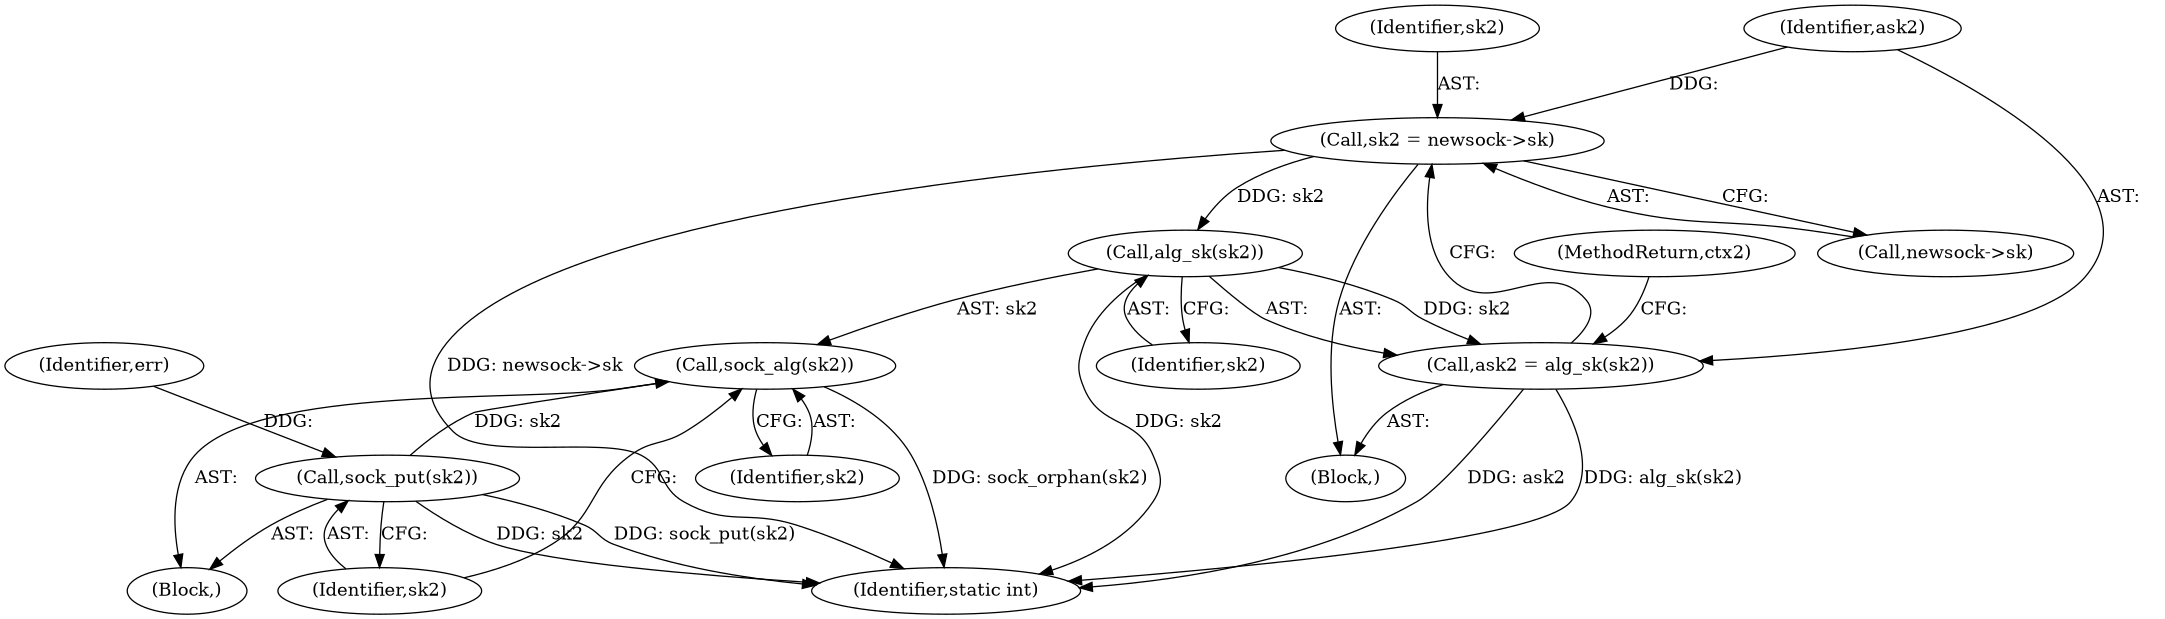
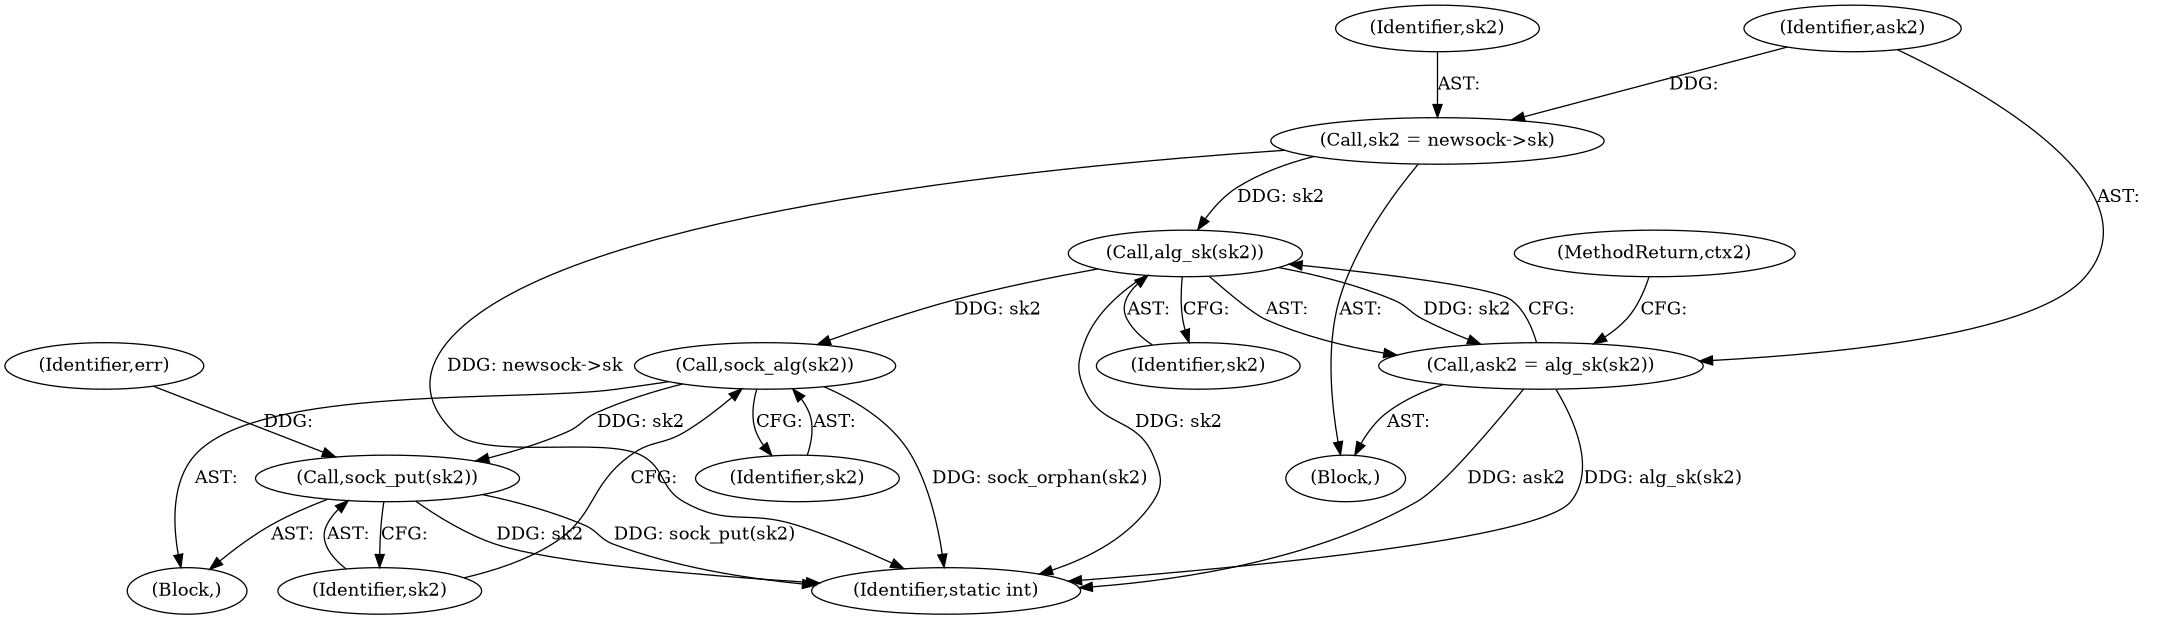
node "(Call,newsock->sk)": removed
edge "(Call,ask2 = alg_sk(sk2))" -> "(Call,sk2 = newsock->sk)": now "(Call,ask2 = alg_sk(sk2))" -> "(Call,alg_sk(sk2))"
edge "(Call,alg_sk(sk2))" -> "(Call,sock_alg(sk2))": label "AST: sk2" -> "DDG: sk2"
edge "(Call,sock_put(sk2))" -> "(Call,sock_alg(sk2))": reversed
